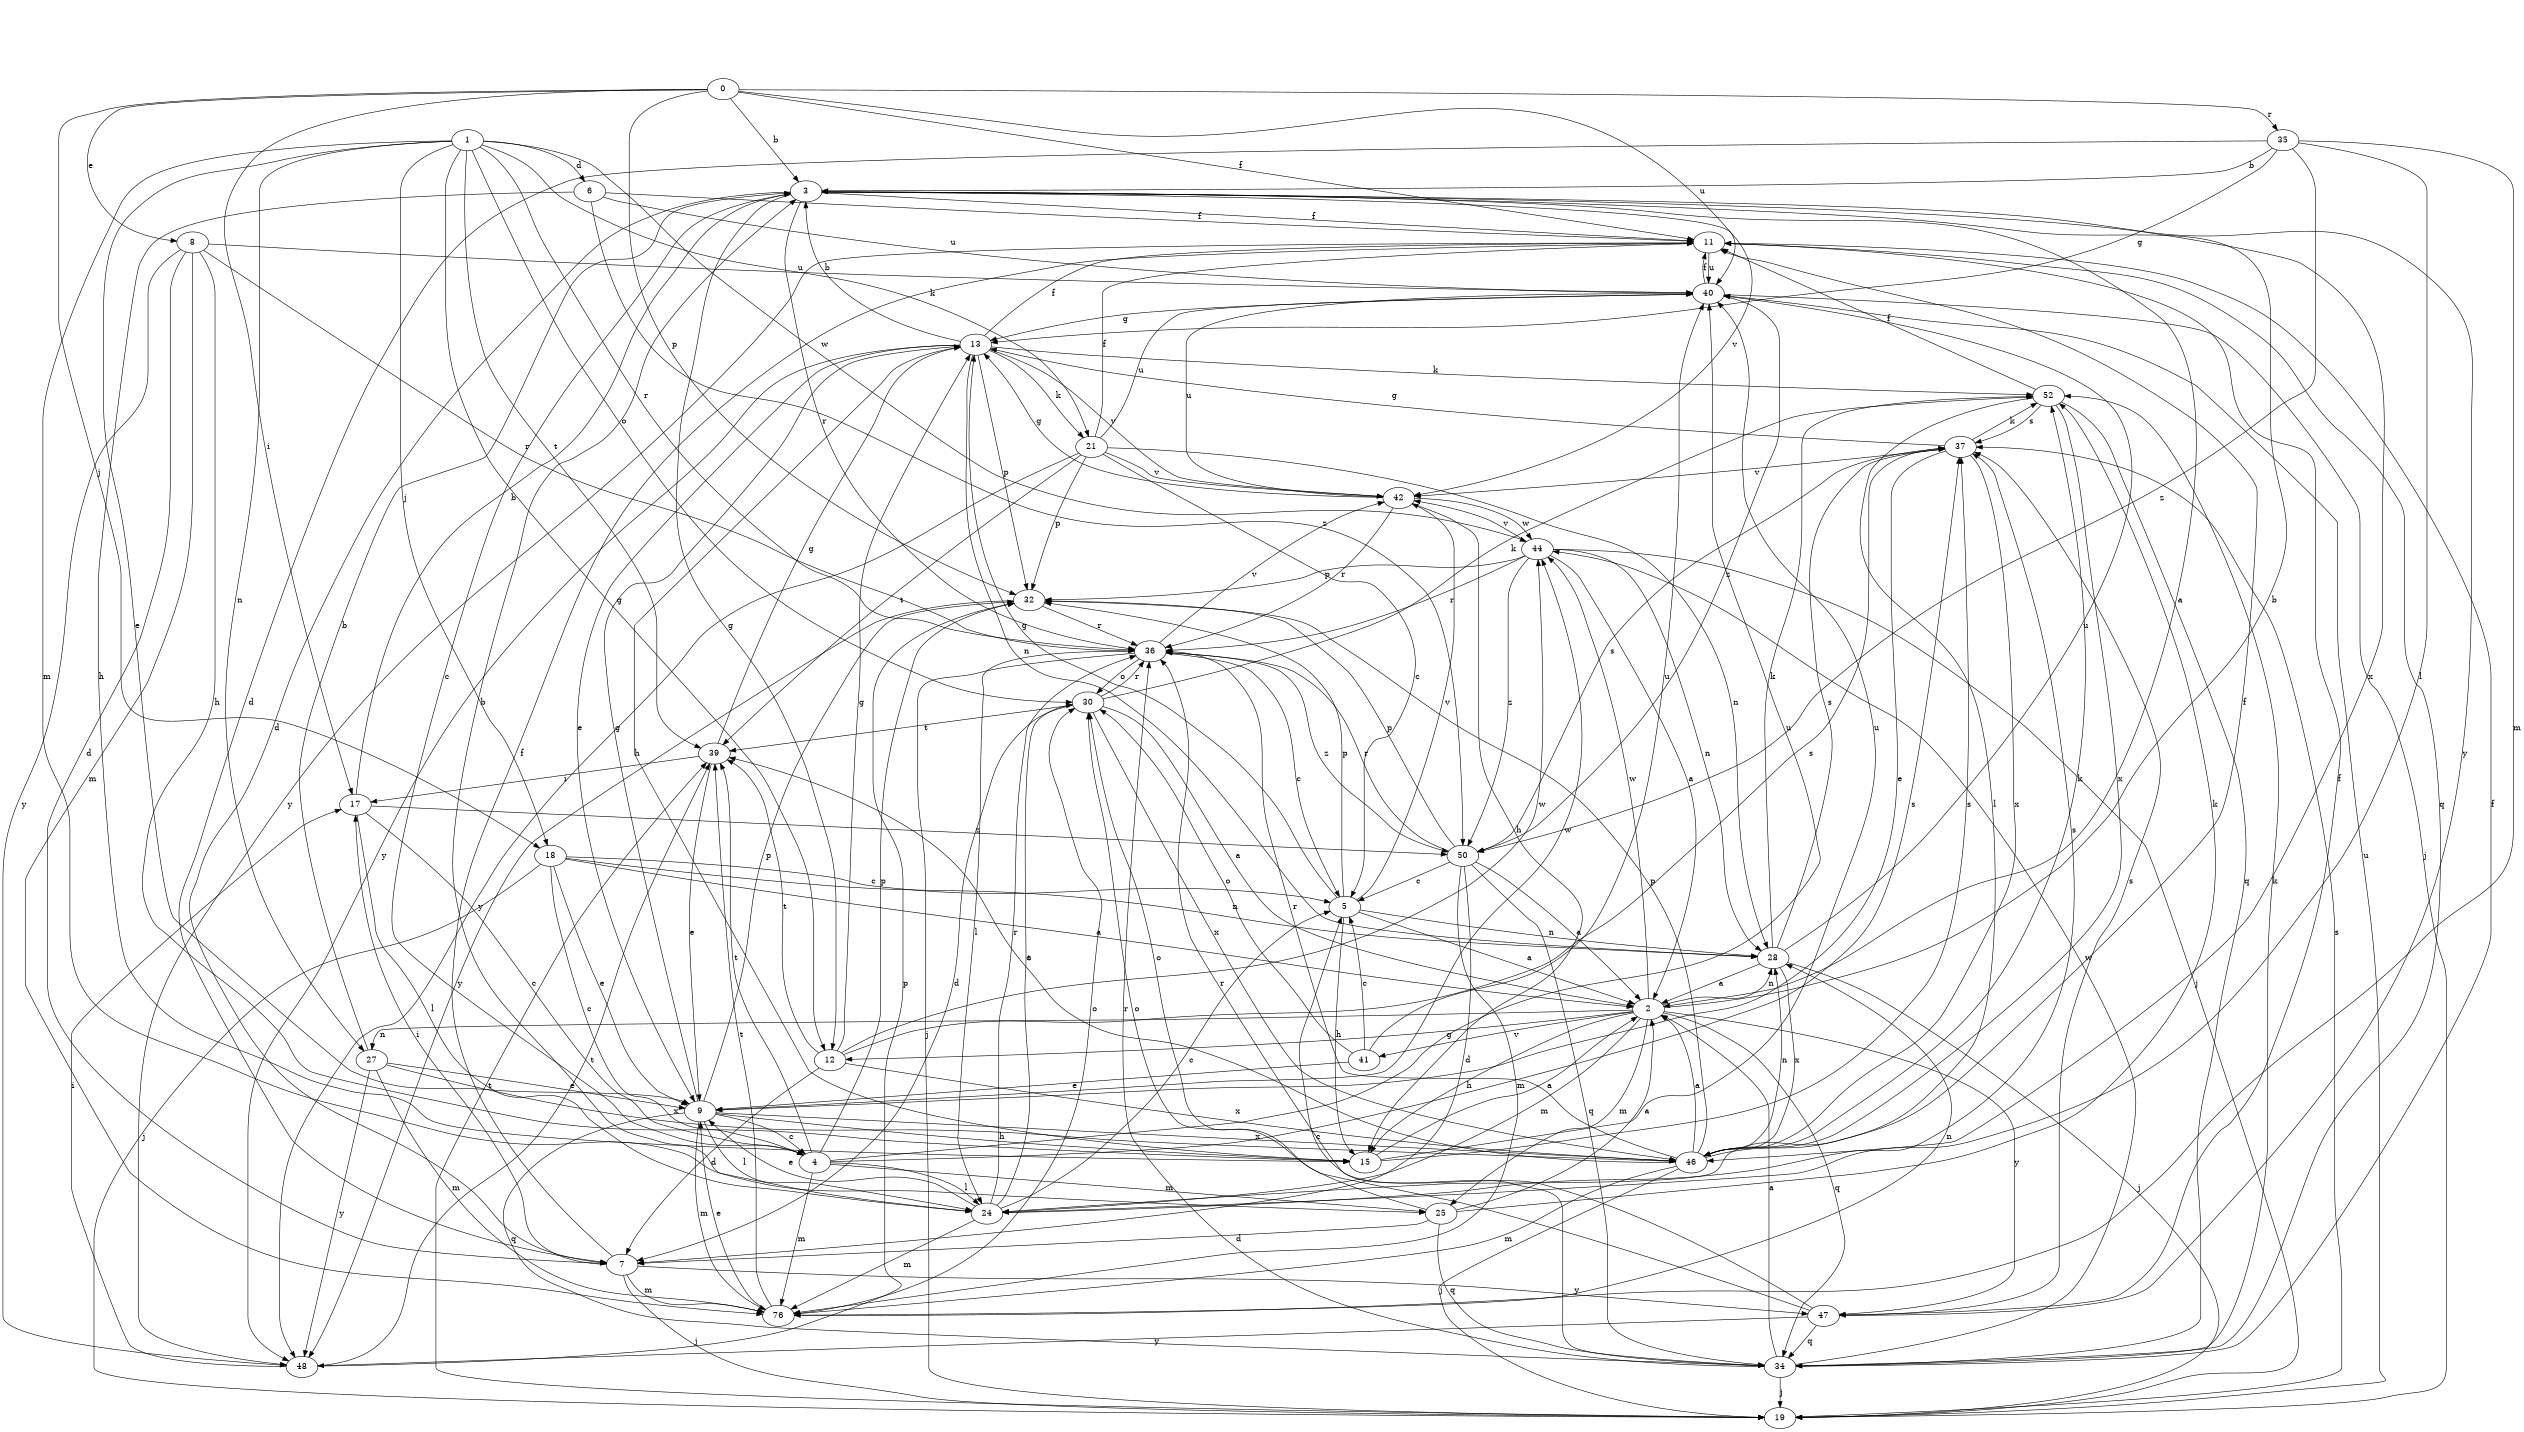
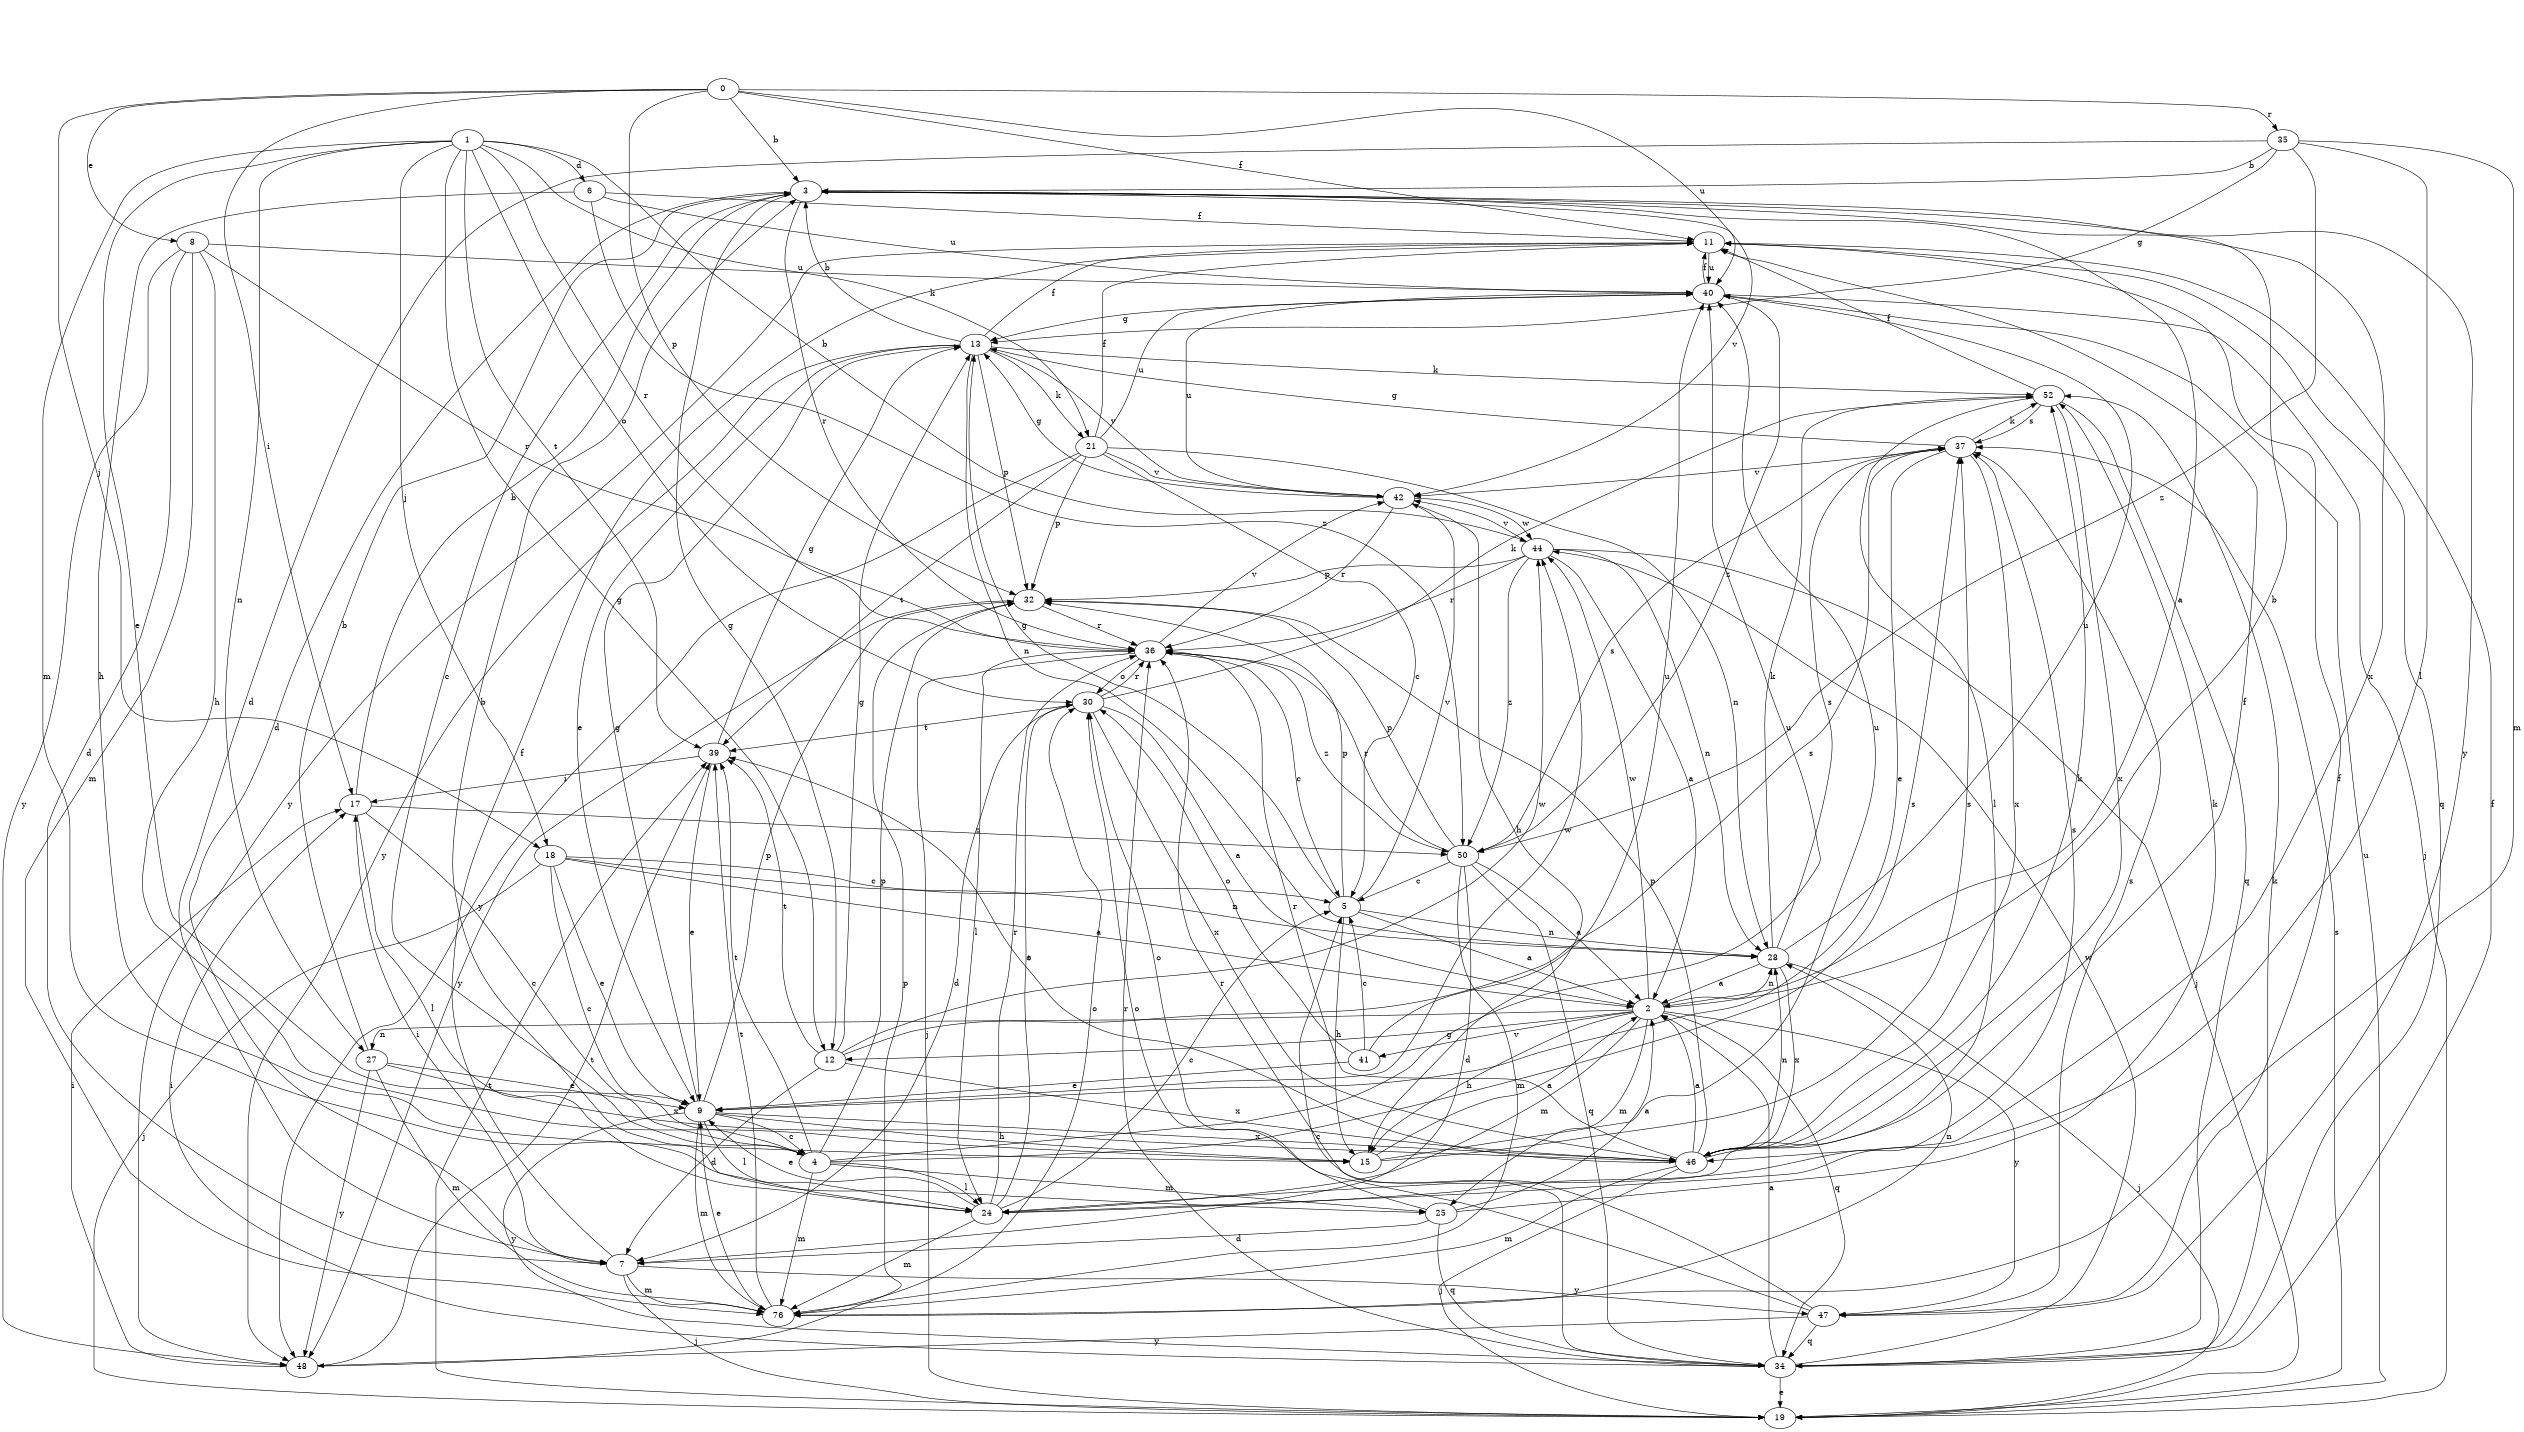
edge "3" -> "11": removed, label "f"
edge "1" -> "44": label "w" -> "b"
edge "13" -> "15": removed, label "h"
edge "9" -> "34": label "q" -> "y"
edge "34" -> "17": added, label "i"
edge "34" -> "19": label "j" -> "e"
